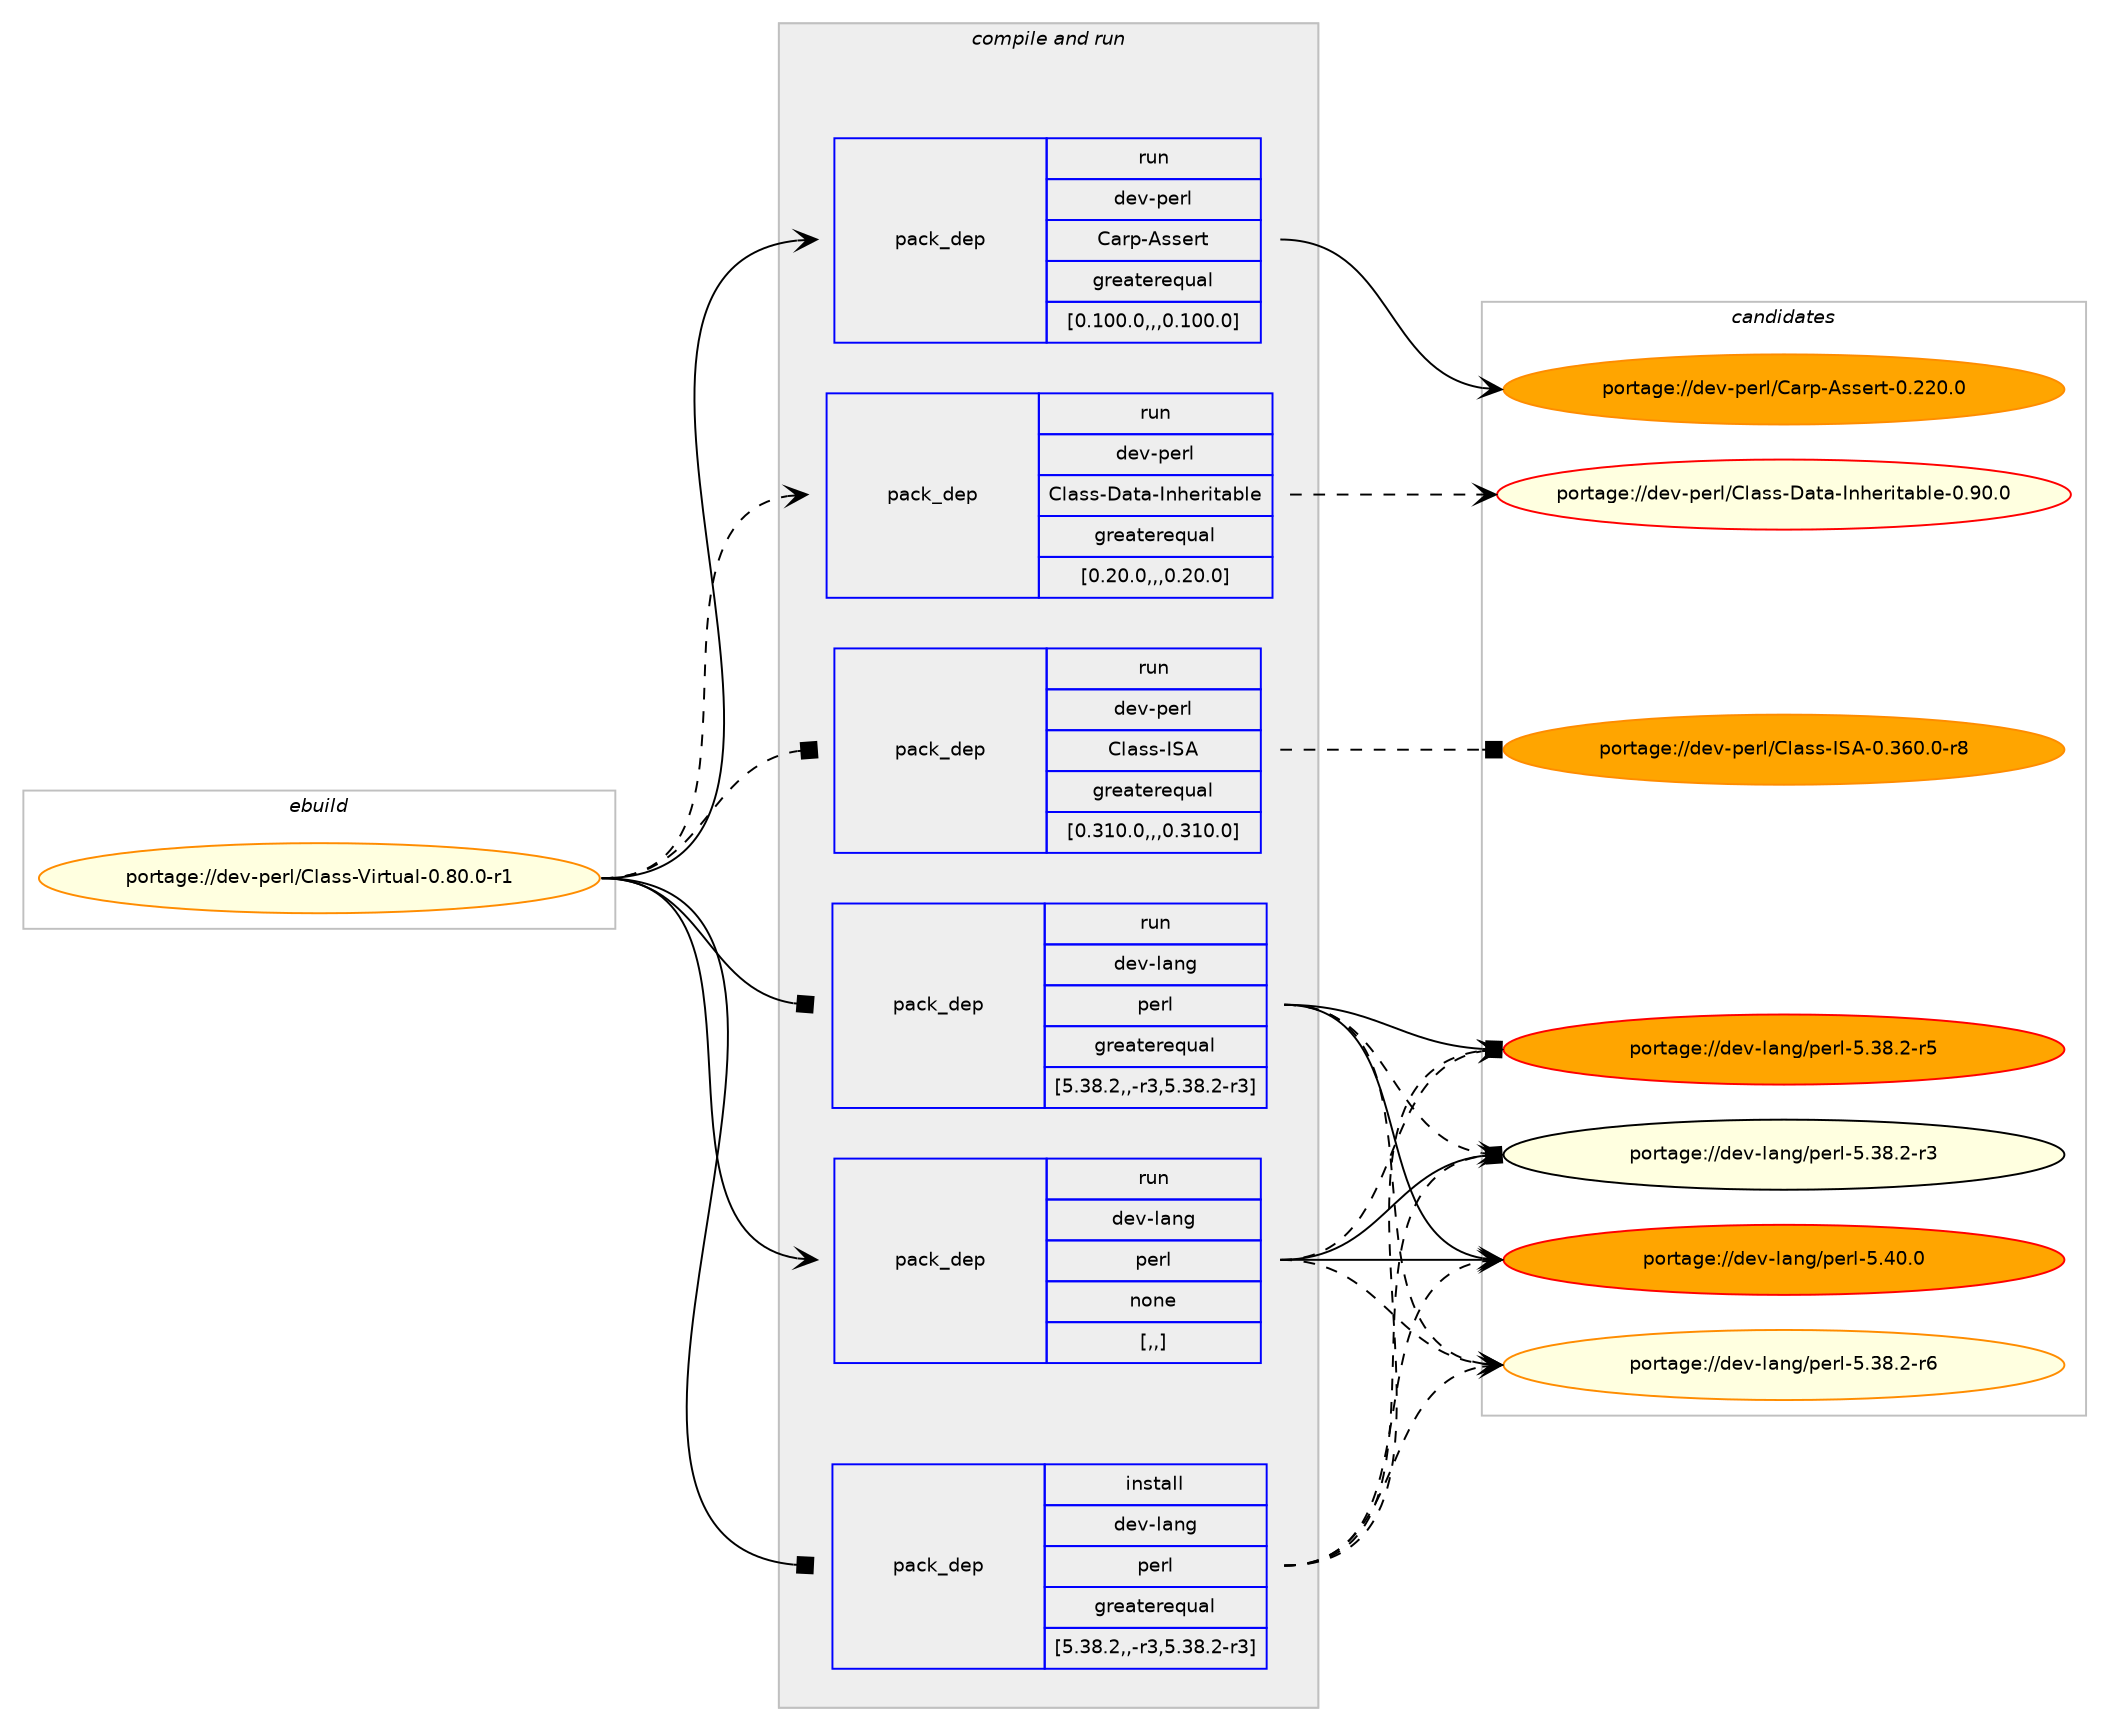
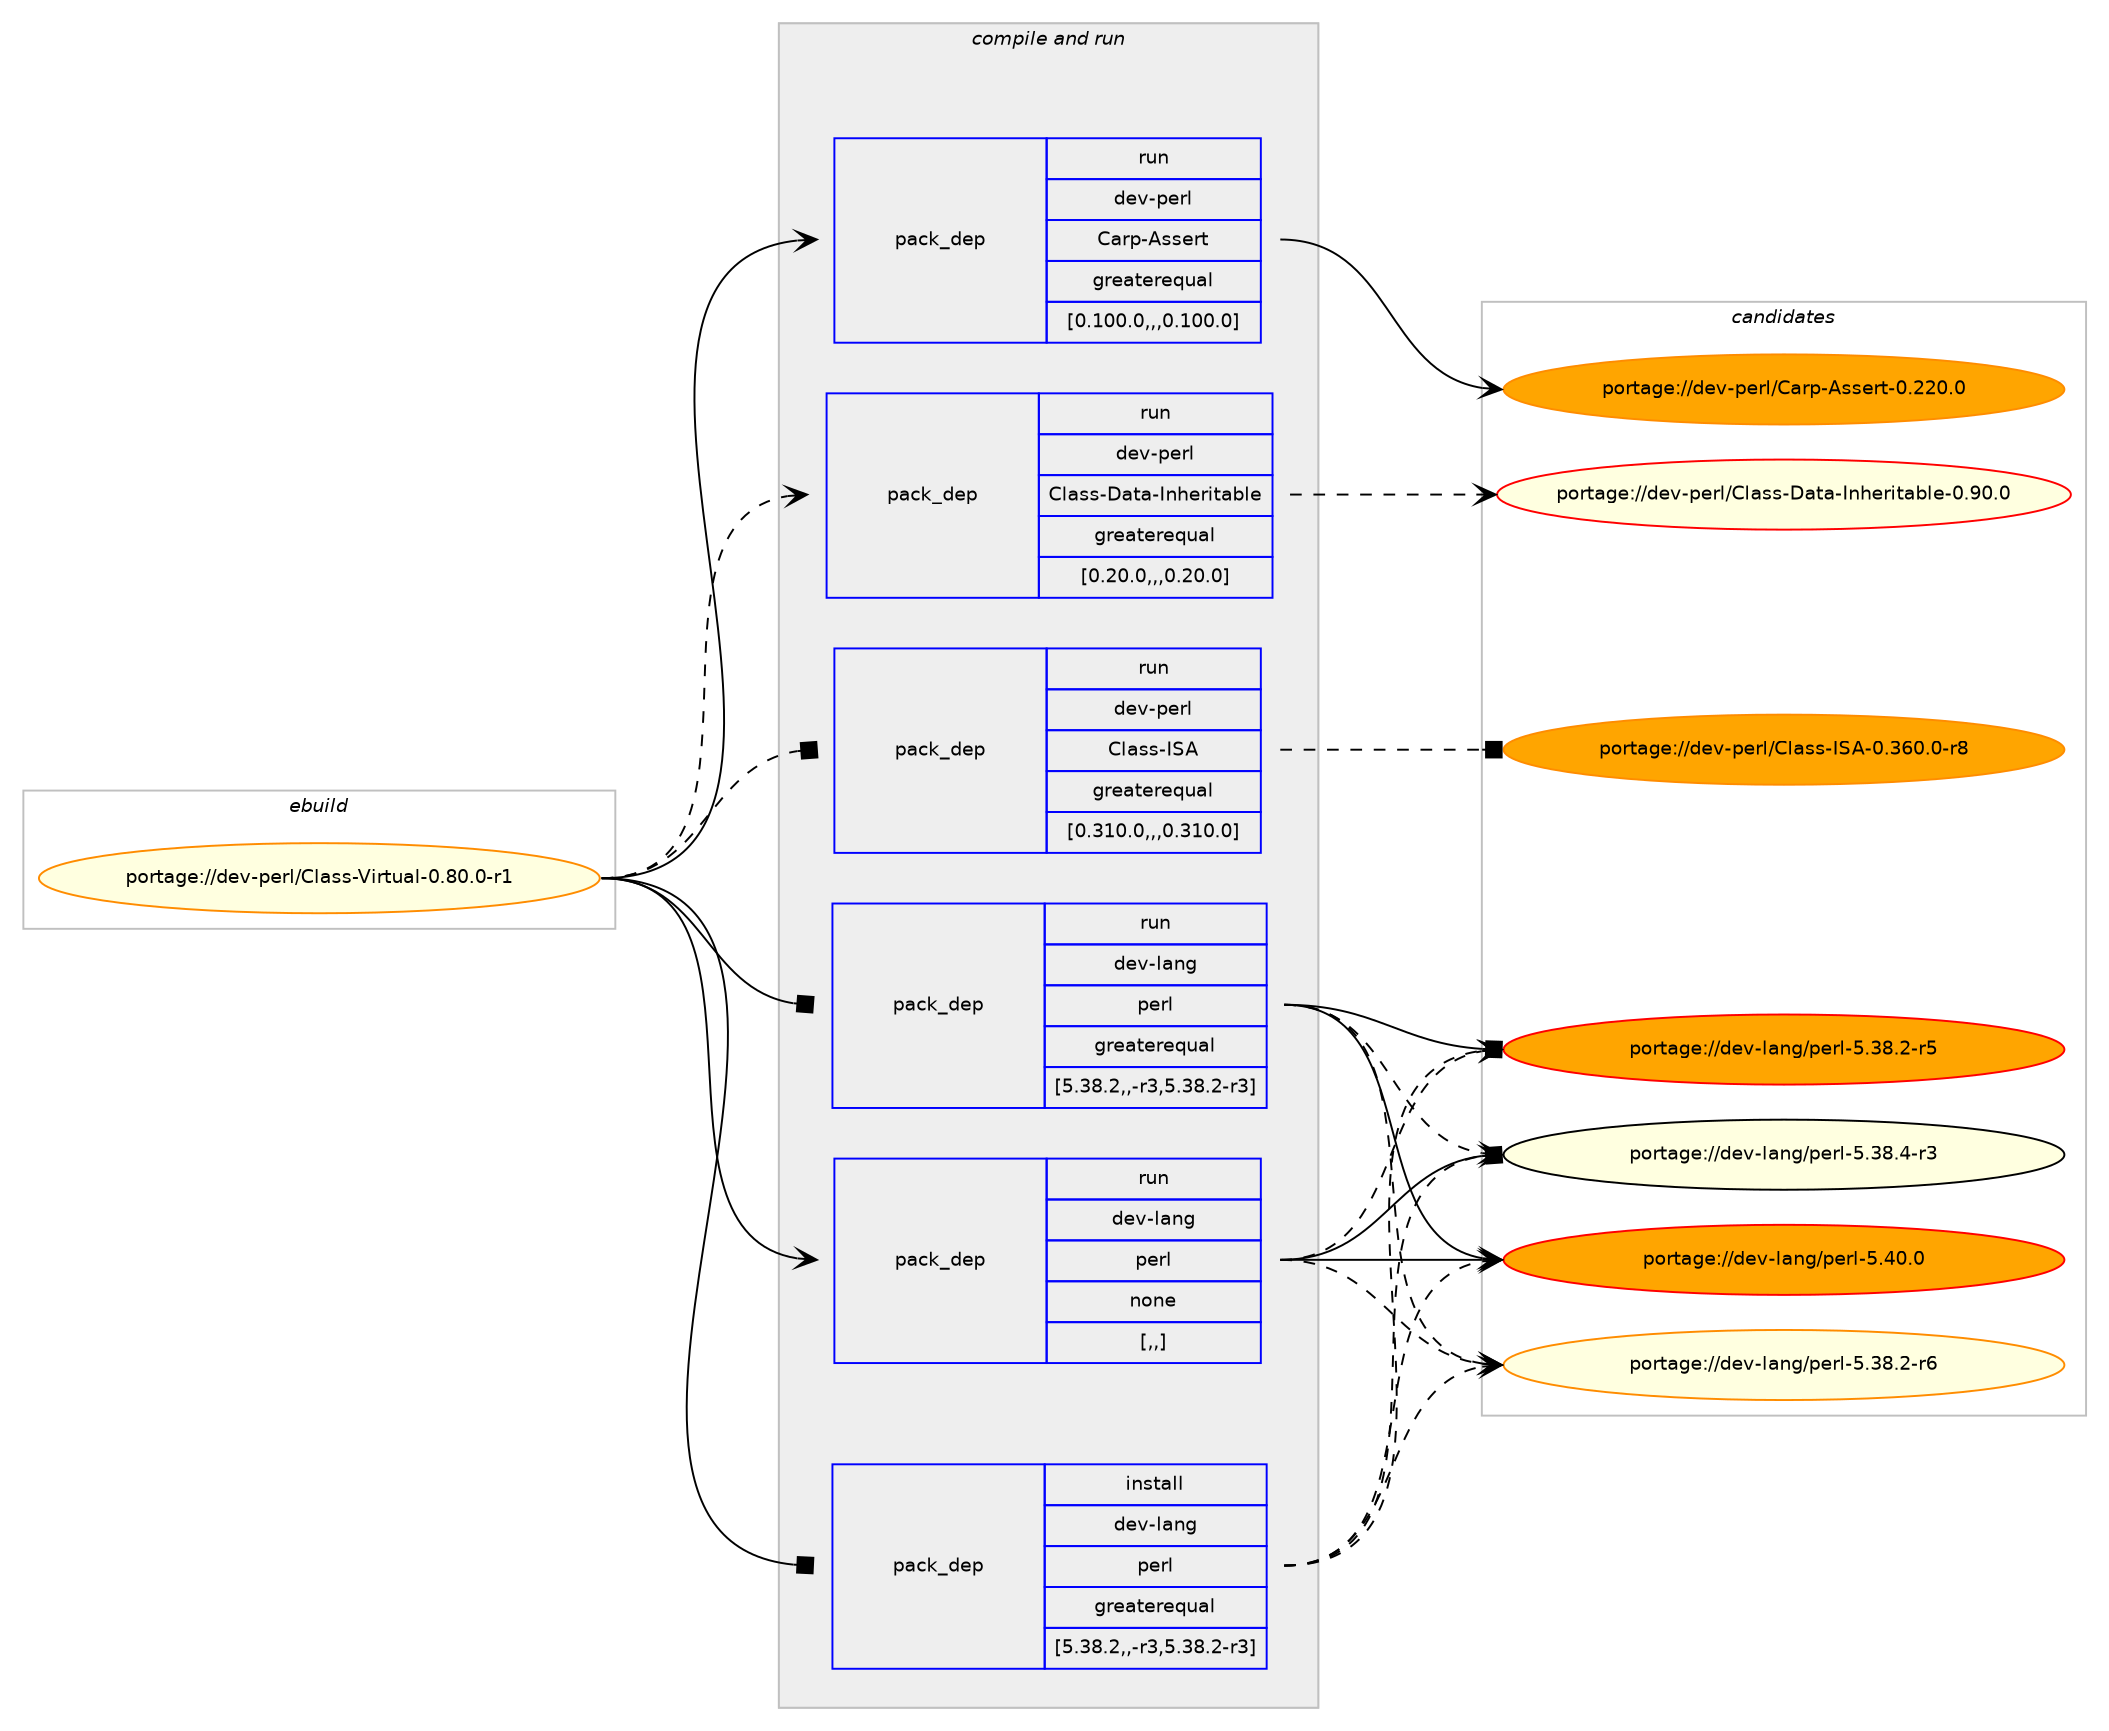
node "portage://dev-lang/perl-5.38.2-r3": label "portage://dev-lang/perl-5.38.2-r3" -> "portage://dev-lang/perl-5.38.4-r3"
